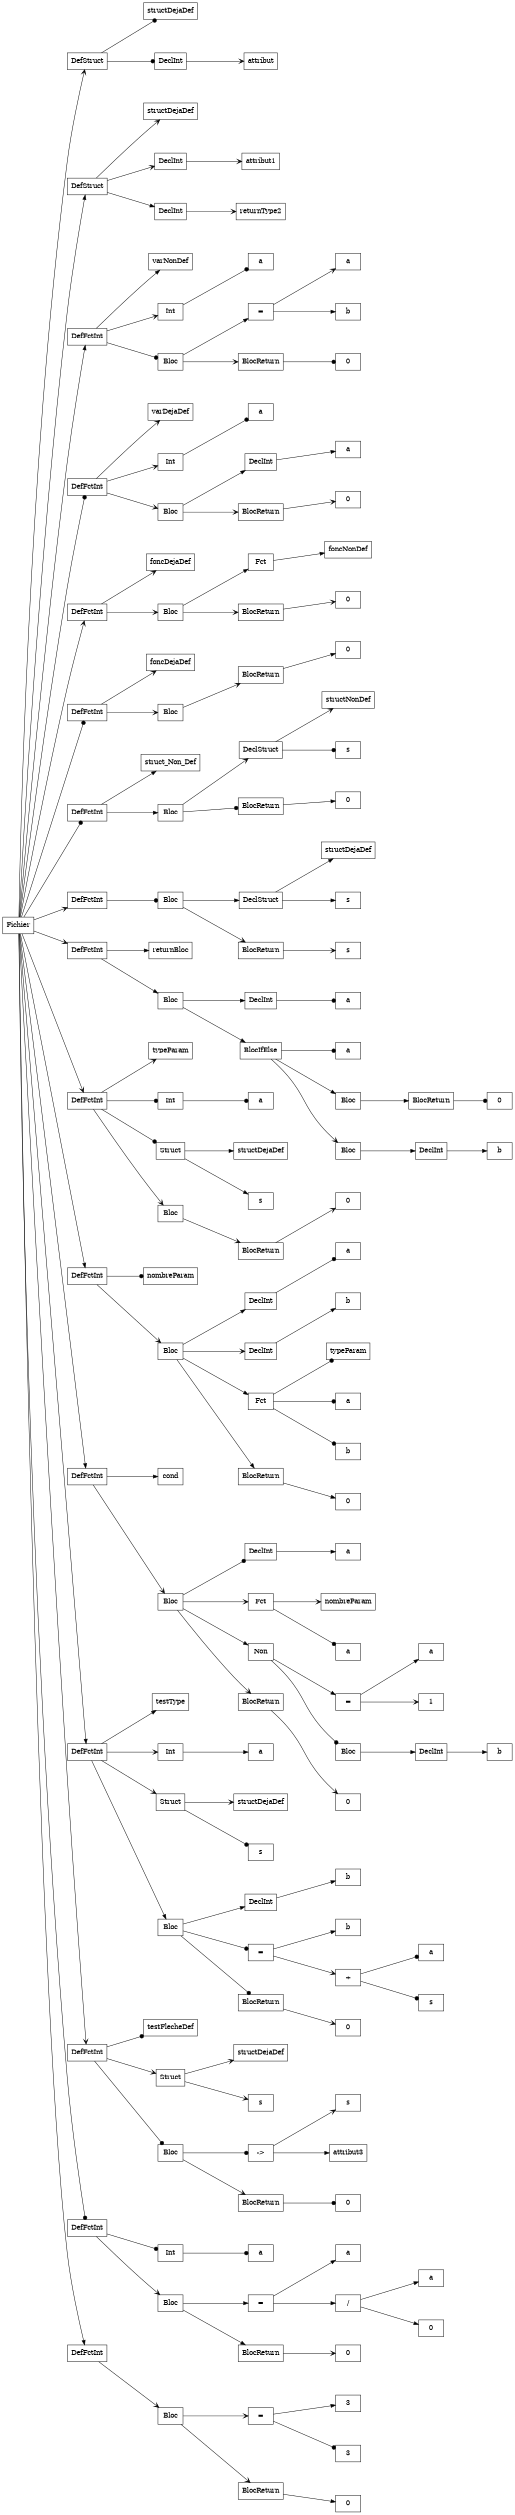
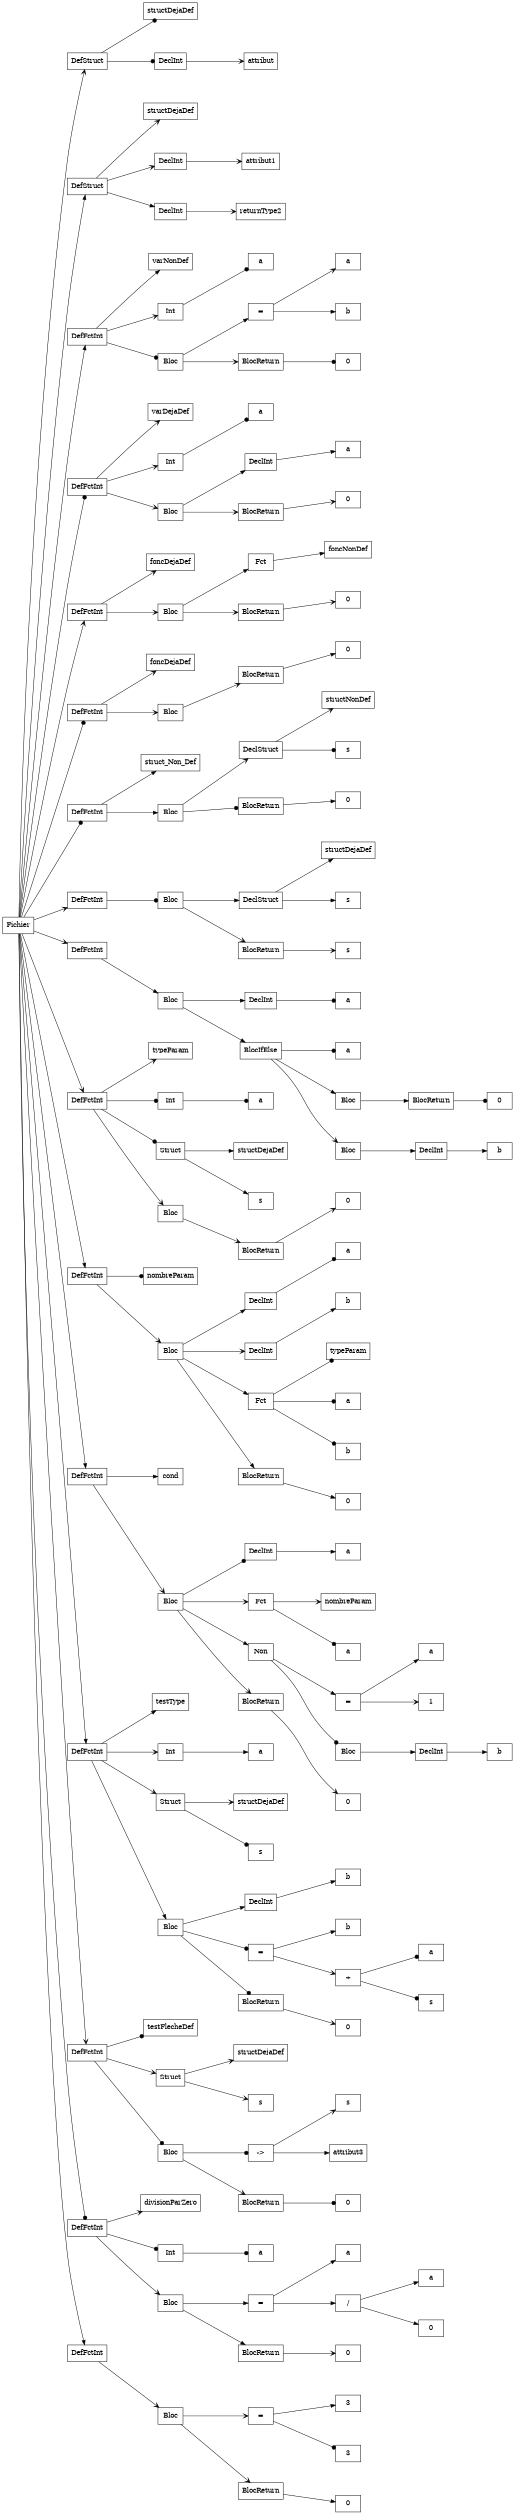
node "returnBloc": removed
node "divisionParZero": added
